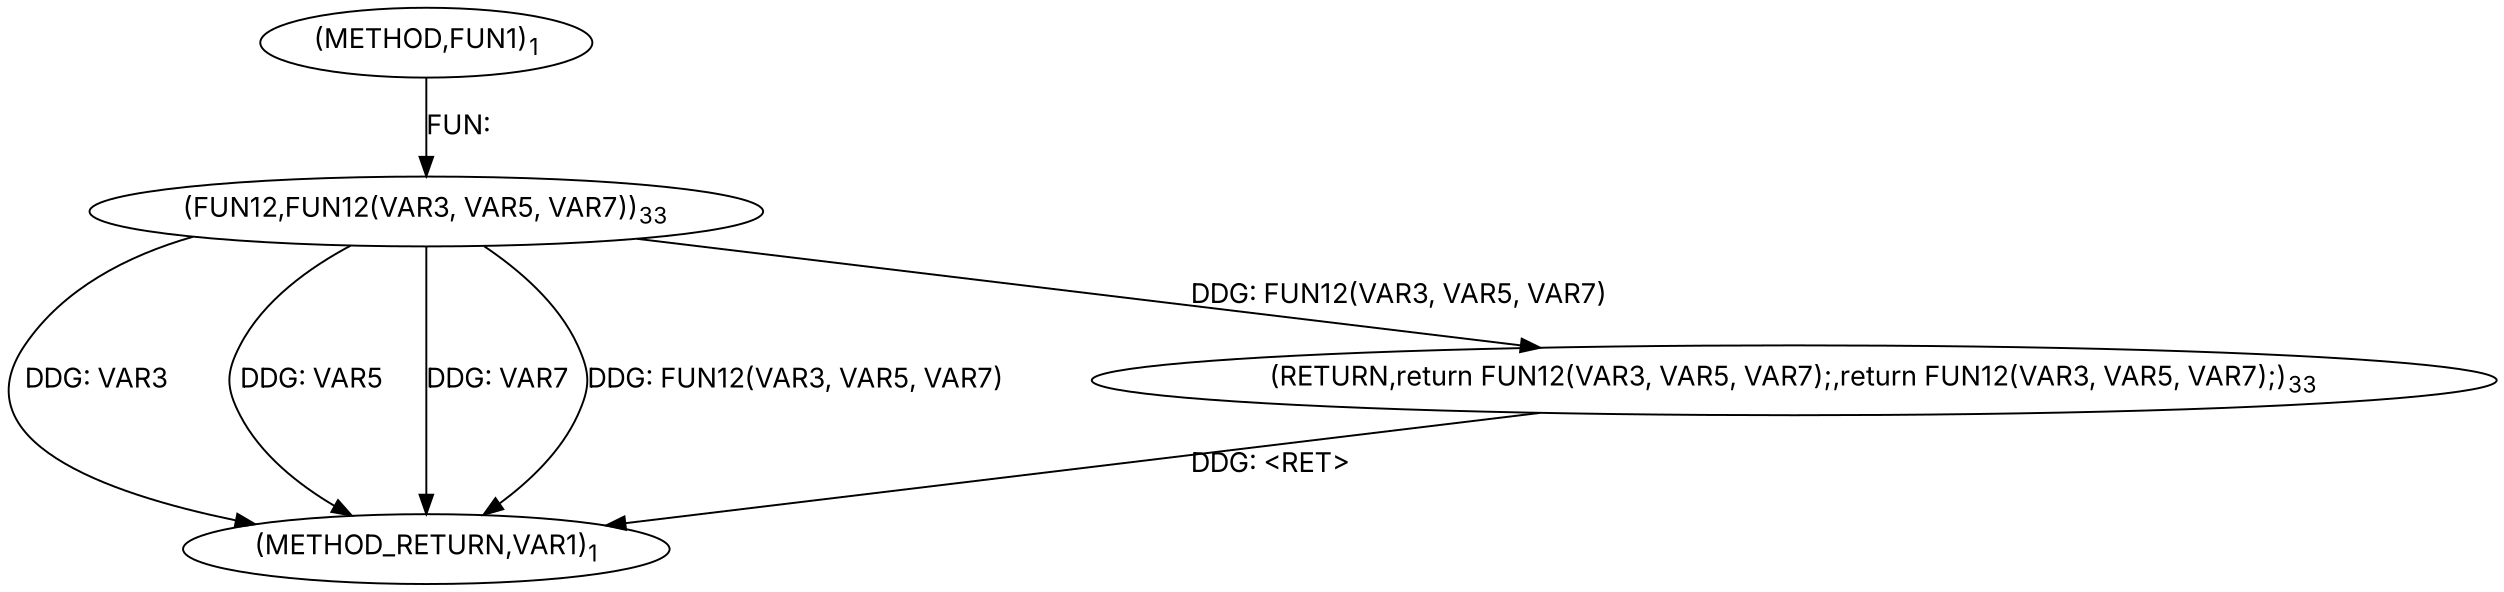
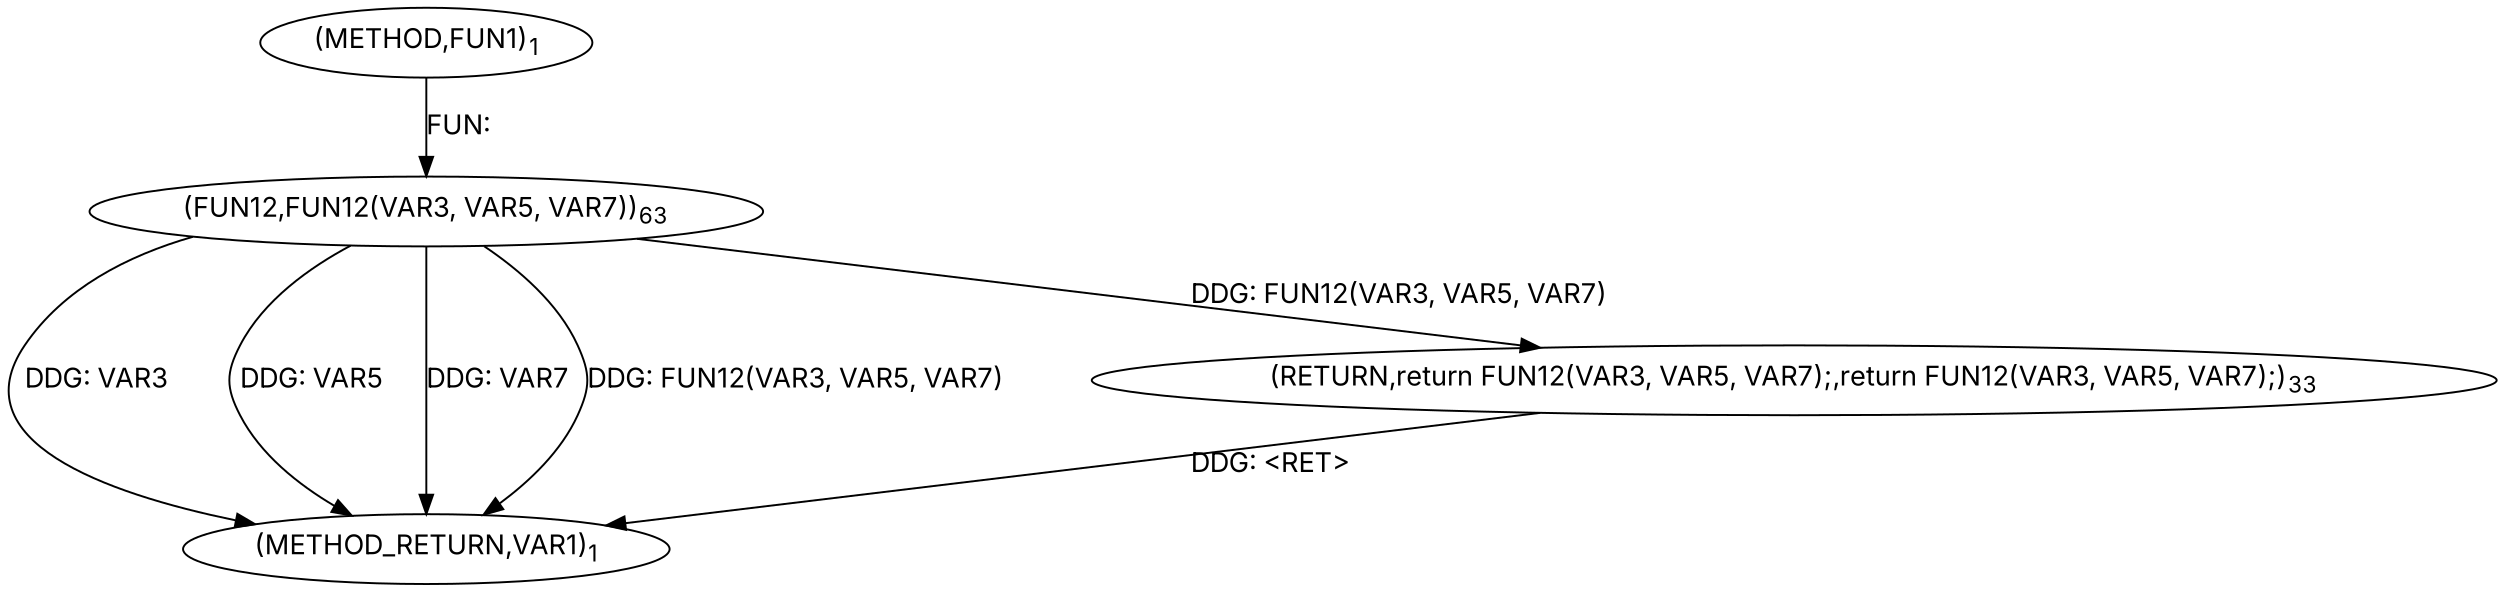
node "(FUN12,FUN12(VAR3, VAR5, VAR7))": text "33" -> "63"
